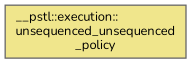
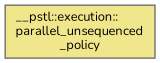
node "__pstl::execution:: unsequenced_unsequenced _policy": label "__pstl::execution:: unsequenced_unsequenced _policy" -> "__pstl::execution:: parallel_unsequenced _policy"
